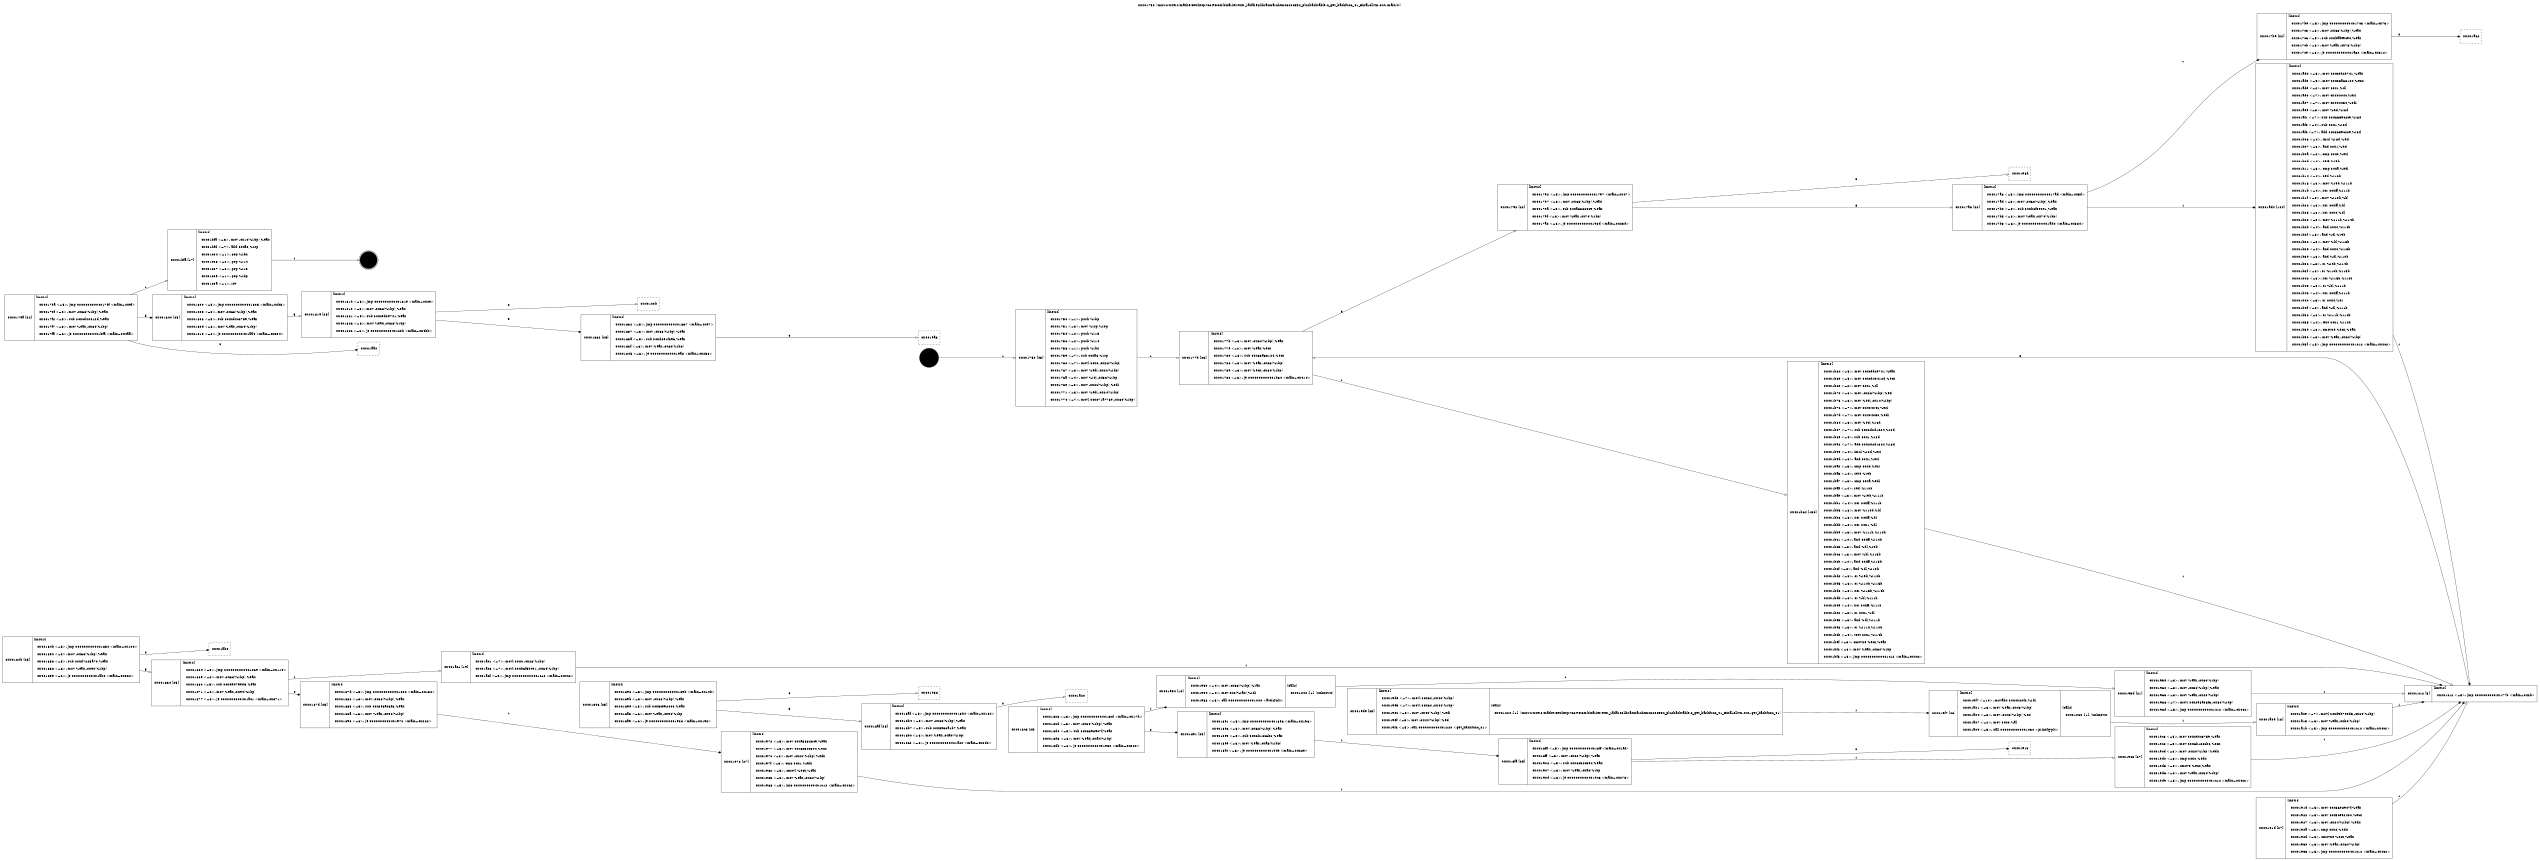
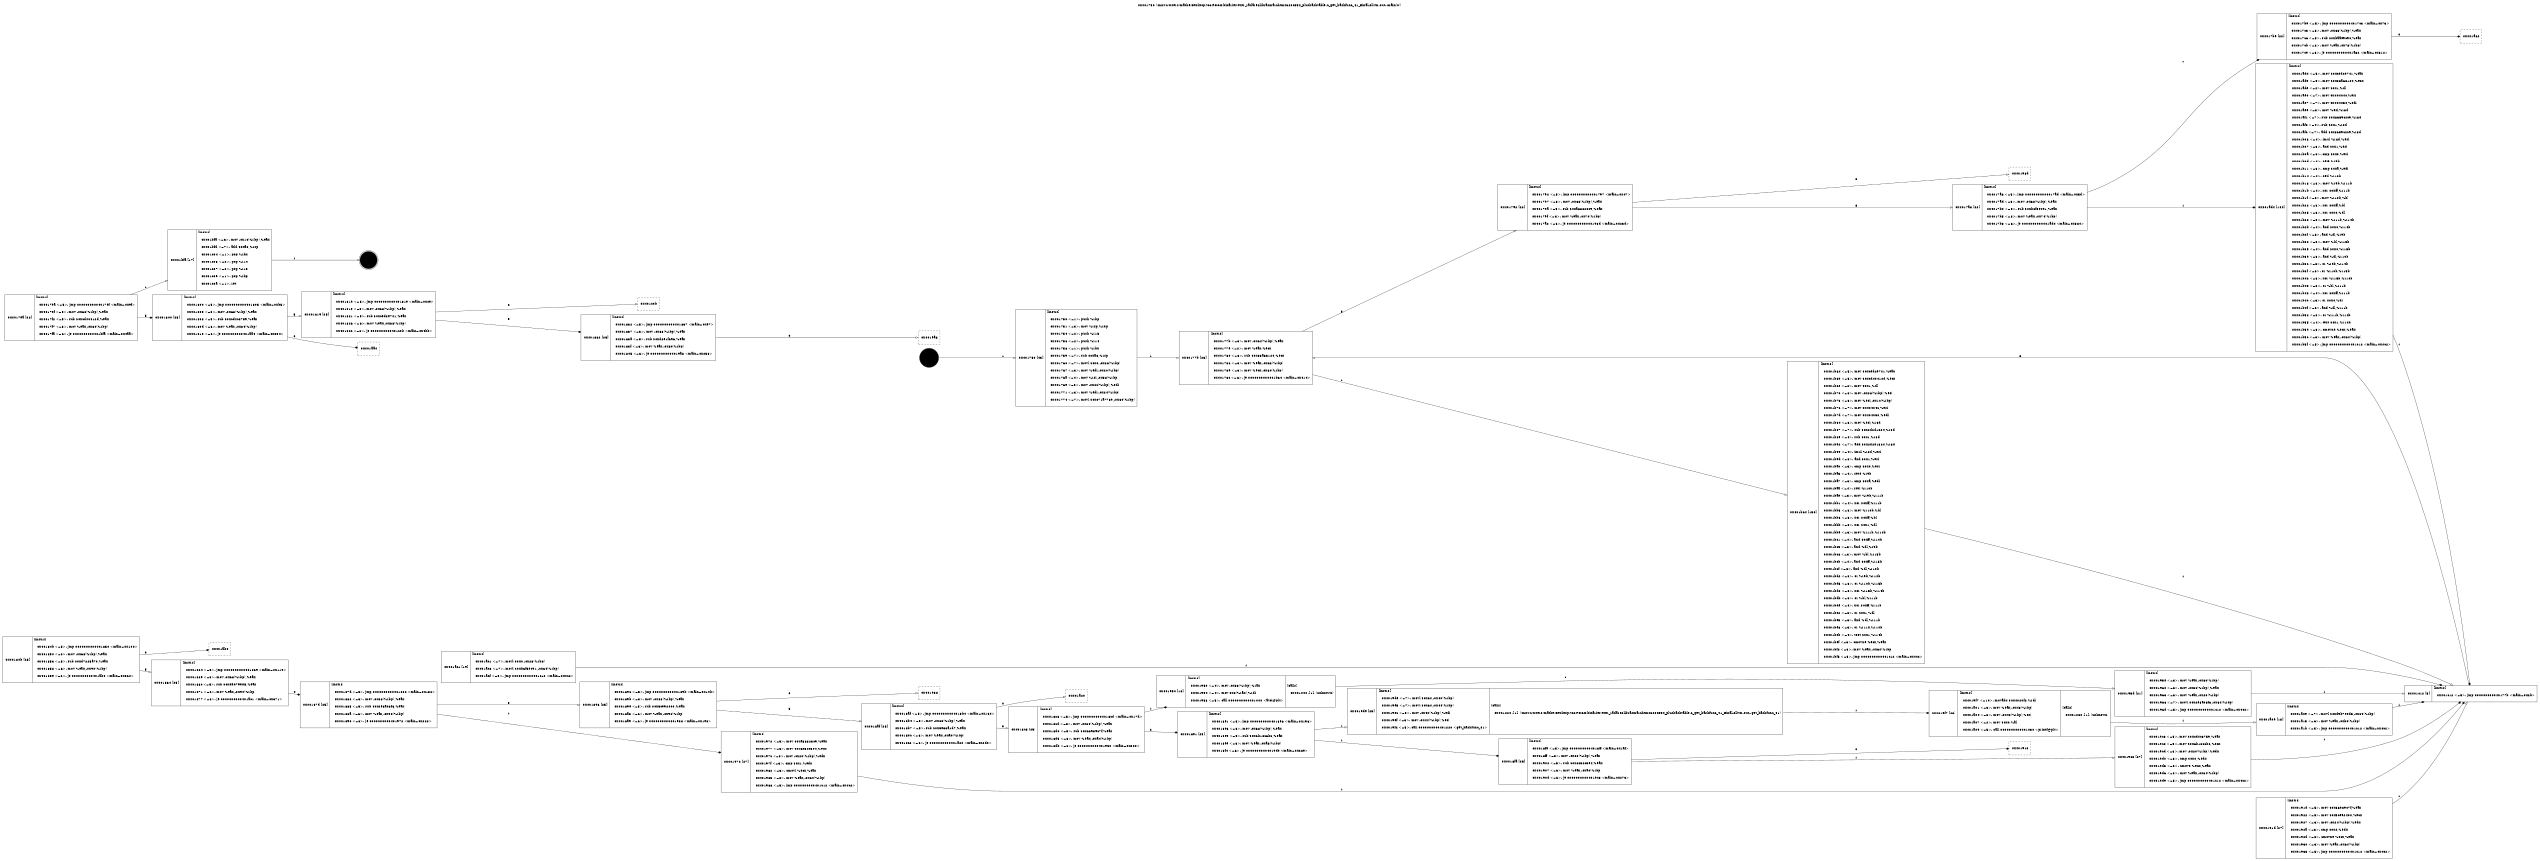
edge "0x4017ea [22]" -> "0x401aa4": now "0x401800 [25]" -> "0x401aa4"
edge "0x401864 [25]" -> "0x401ac1 [19]": removed, label "1"
edge "0x40187d [25]" -> "0x401896 [25]": added, label "3"
edge "0x4018af [25]" -> "0x4018c8 [25]": added, label "3"
edge "0x4018e1 [25]" -> "0x4019de [25]": added, label "1"
